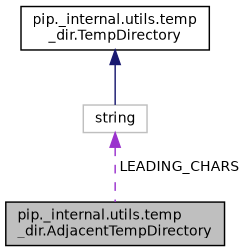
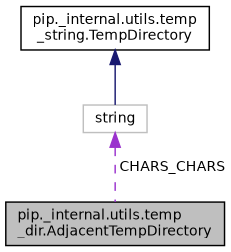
node "pip._internal.utils.temp _dir.TempDirectory": label "pip._internal.utils.temp _dir.TempDirectory" -> "pip._internal.utils.temp _string.TempDirectory"
edge "pip._internal.utils.temp _dir.AdjacentTempDirectory" -> "string": label " LEADING_CHARS" -> " CHARS_CHARS"
